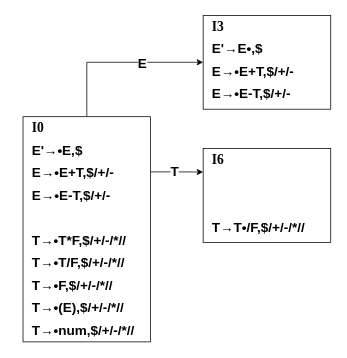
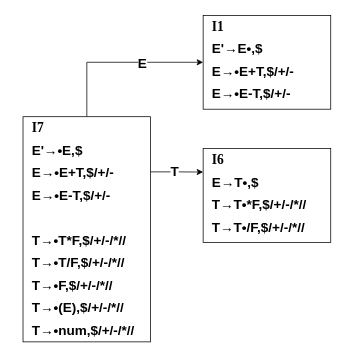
node "I3": label "I3" -> "I1"
node "I0": label "I0" -> "I7"
node "E→T•,$": added
node "T→T•*F,$/+/-/*//": added
